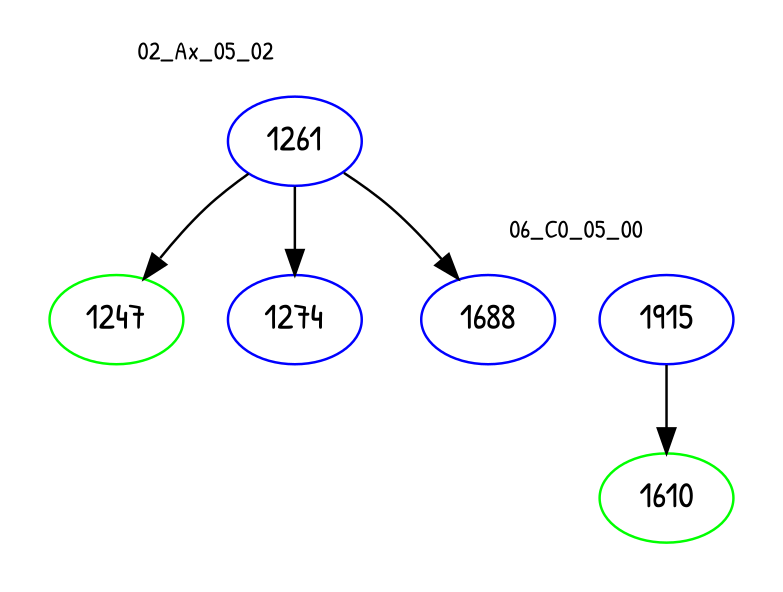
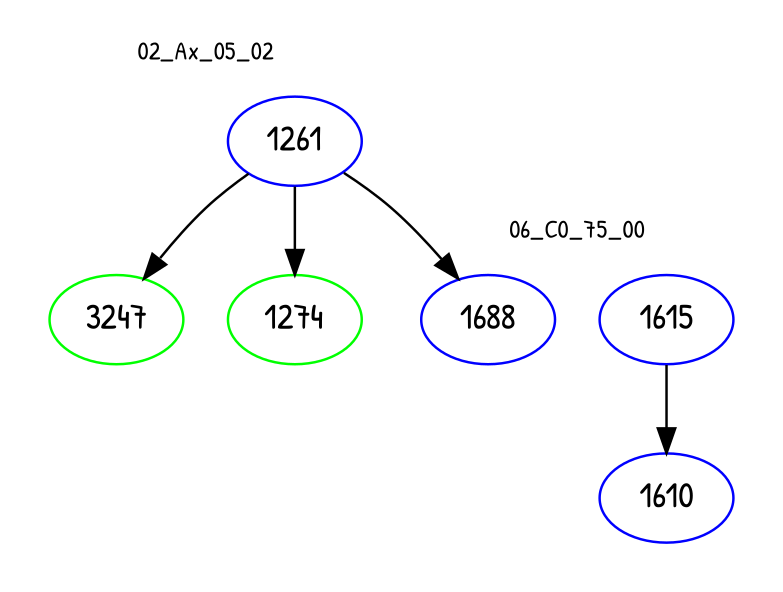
cluster "06_C0_05_00": label "06_C0_05_00" -> "06_C0_75_00"
node "1247": label "1247" -> "3247"
node "1274": color blue -> green
node "1915": label "1915" -> "1615"
node "1610": color green -> blue
